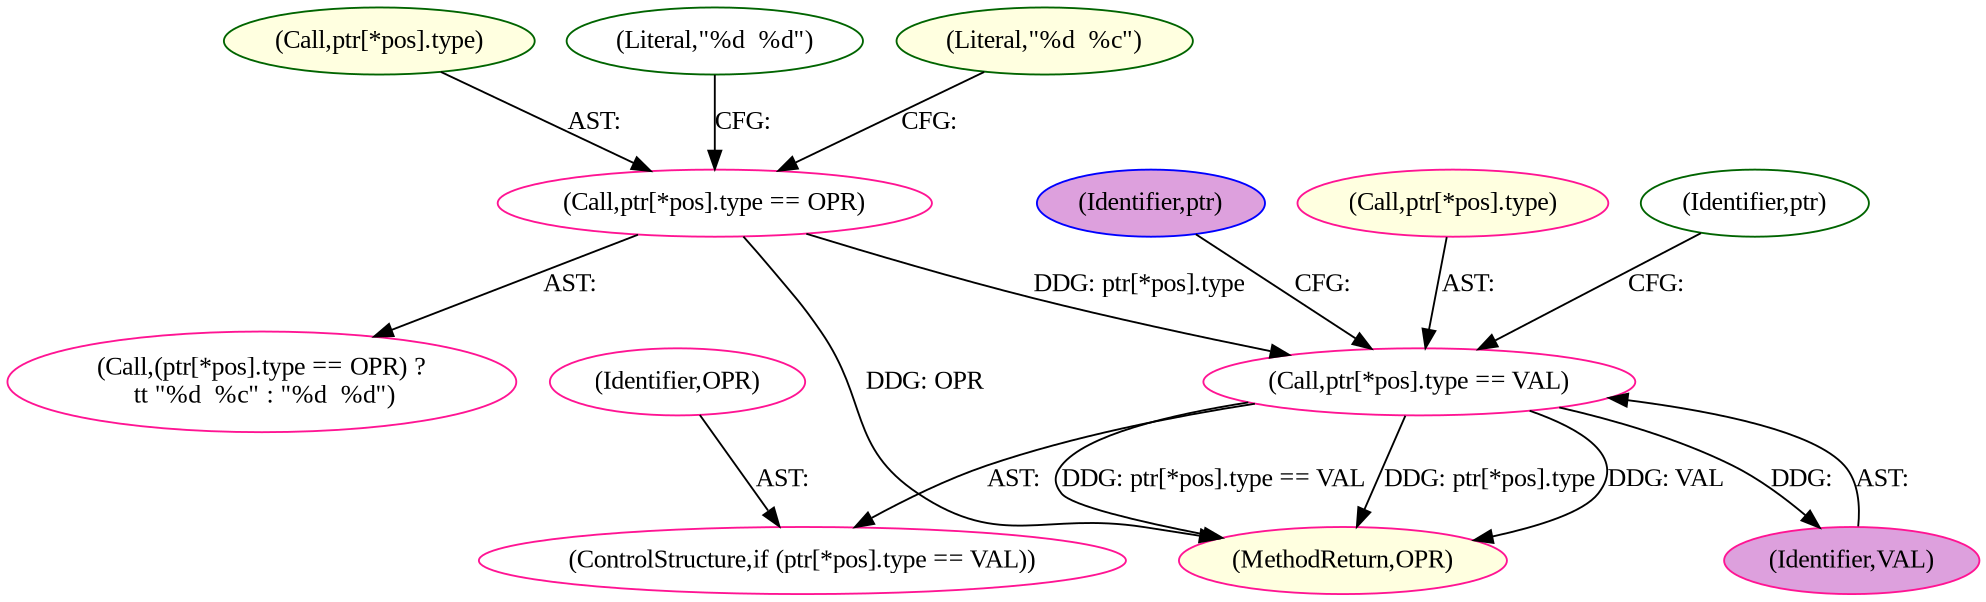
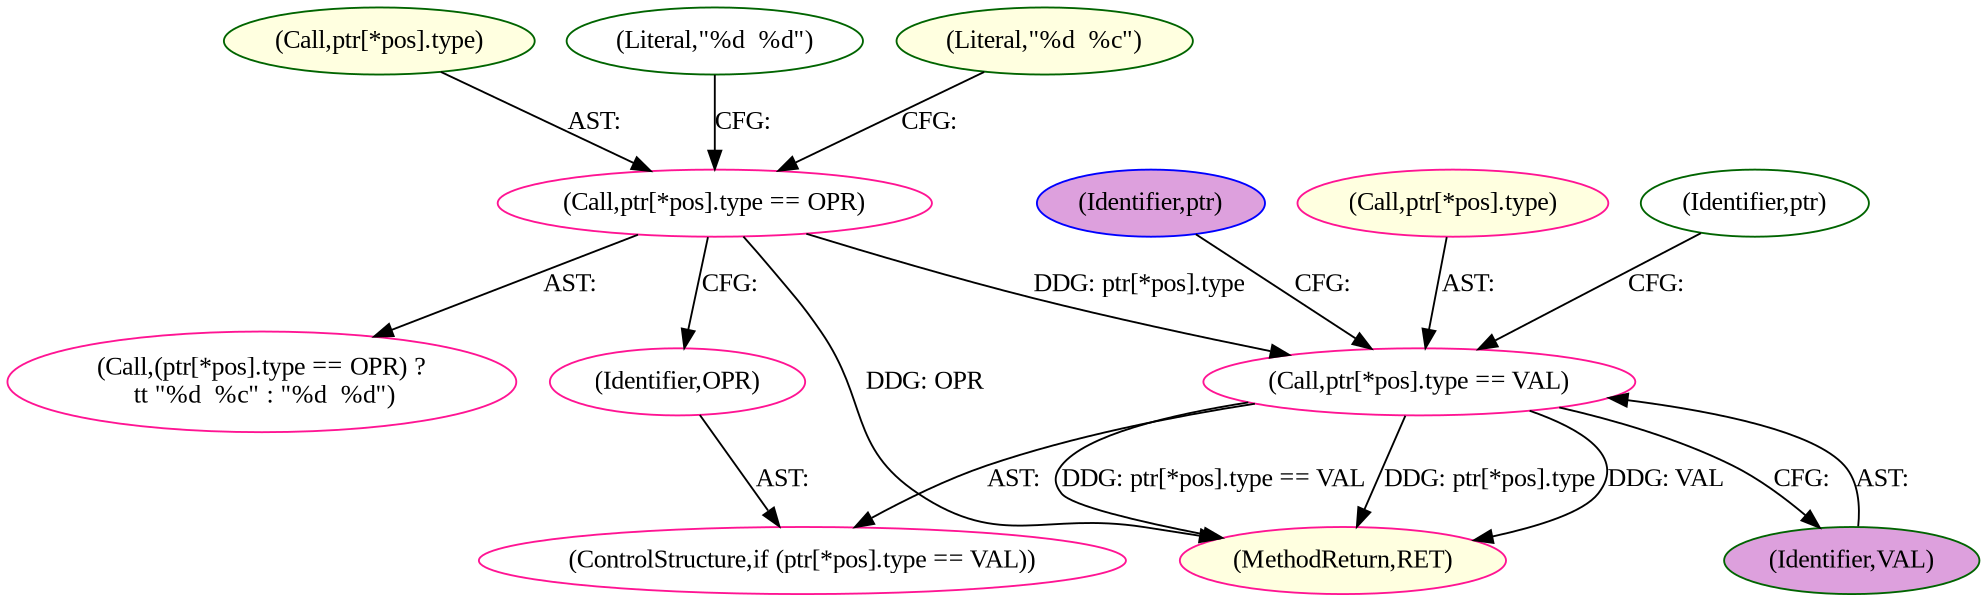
edge "(Call,ptr[*pos].type == OPR)" -> "(Identifier,OPR)": added, label "CFG:"
edge "(Call,ptr[*pos].type == VAL)" -> "(Identifier,VAL)": label "DDG: " -> "CFG: "
node "(MethodReturn,OPR)": label "(MethodReturn,OPR)" -> "(MethodReturn,RET)"
node "(Identifier,VAL)": color deeppink -> darkgreen
